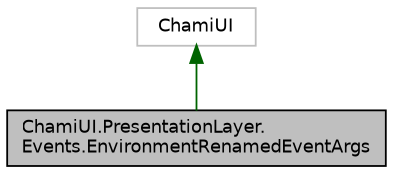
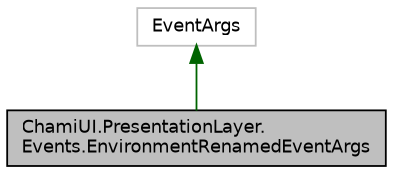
node "ChamiUI": label "ChamiUI" -> "EventArgs"
